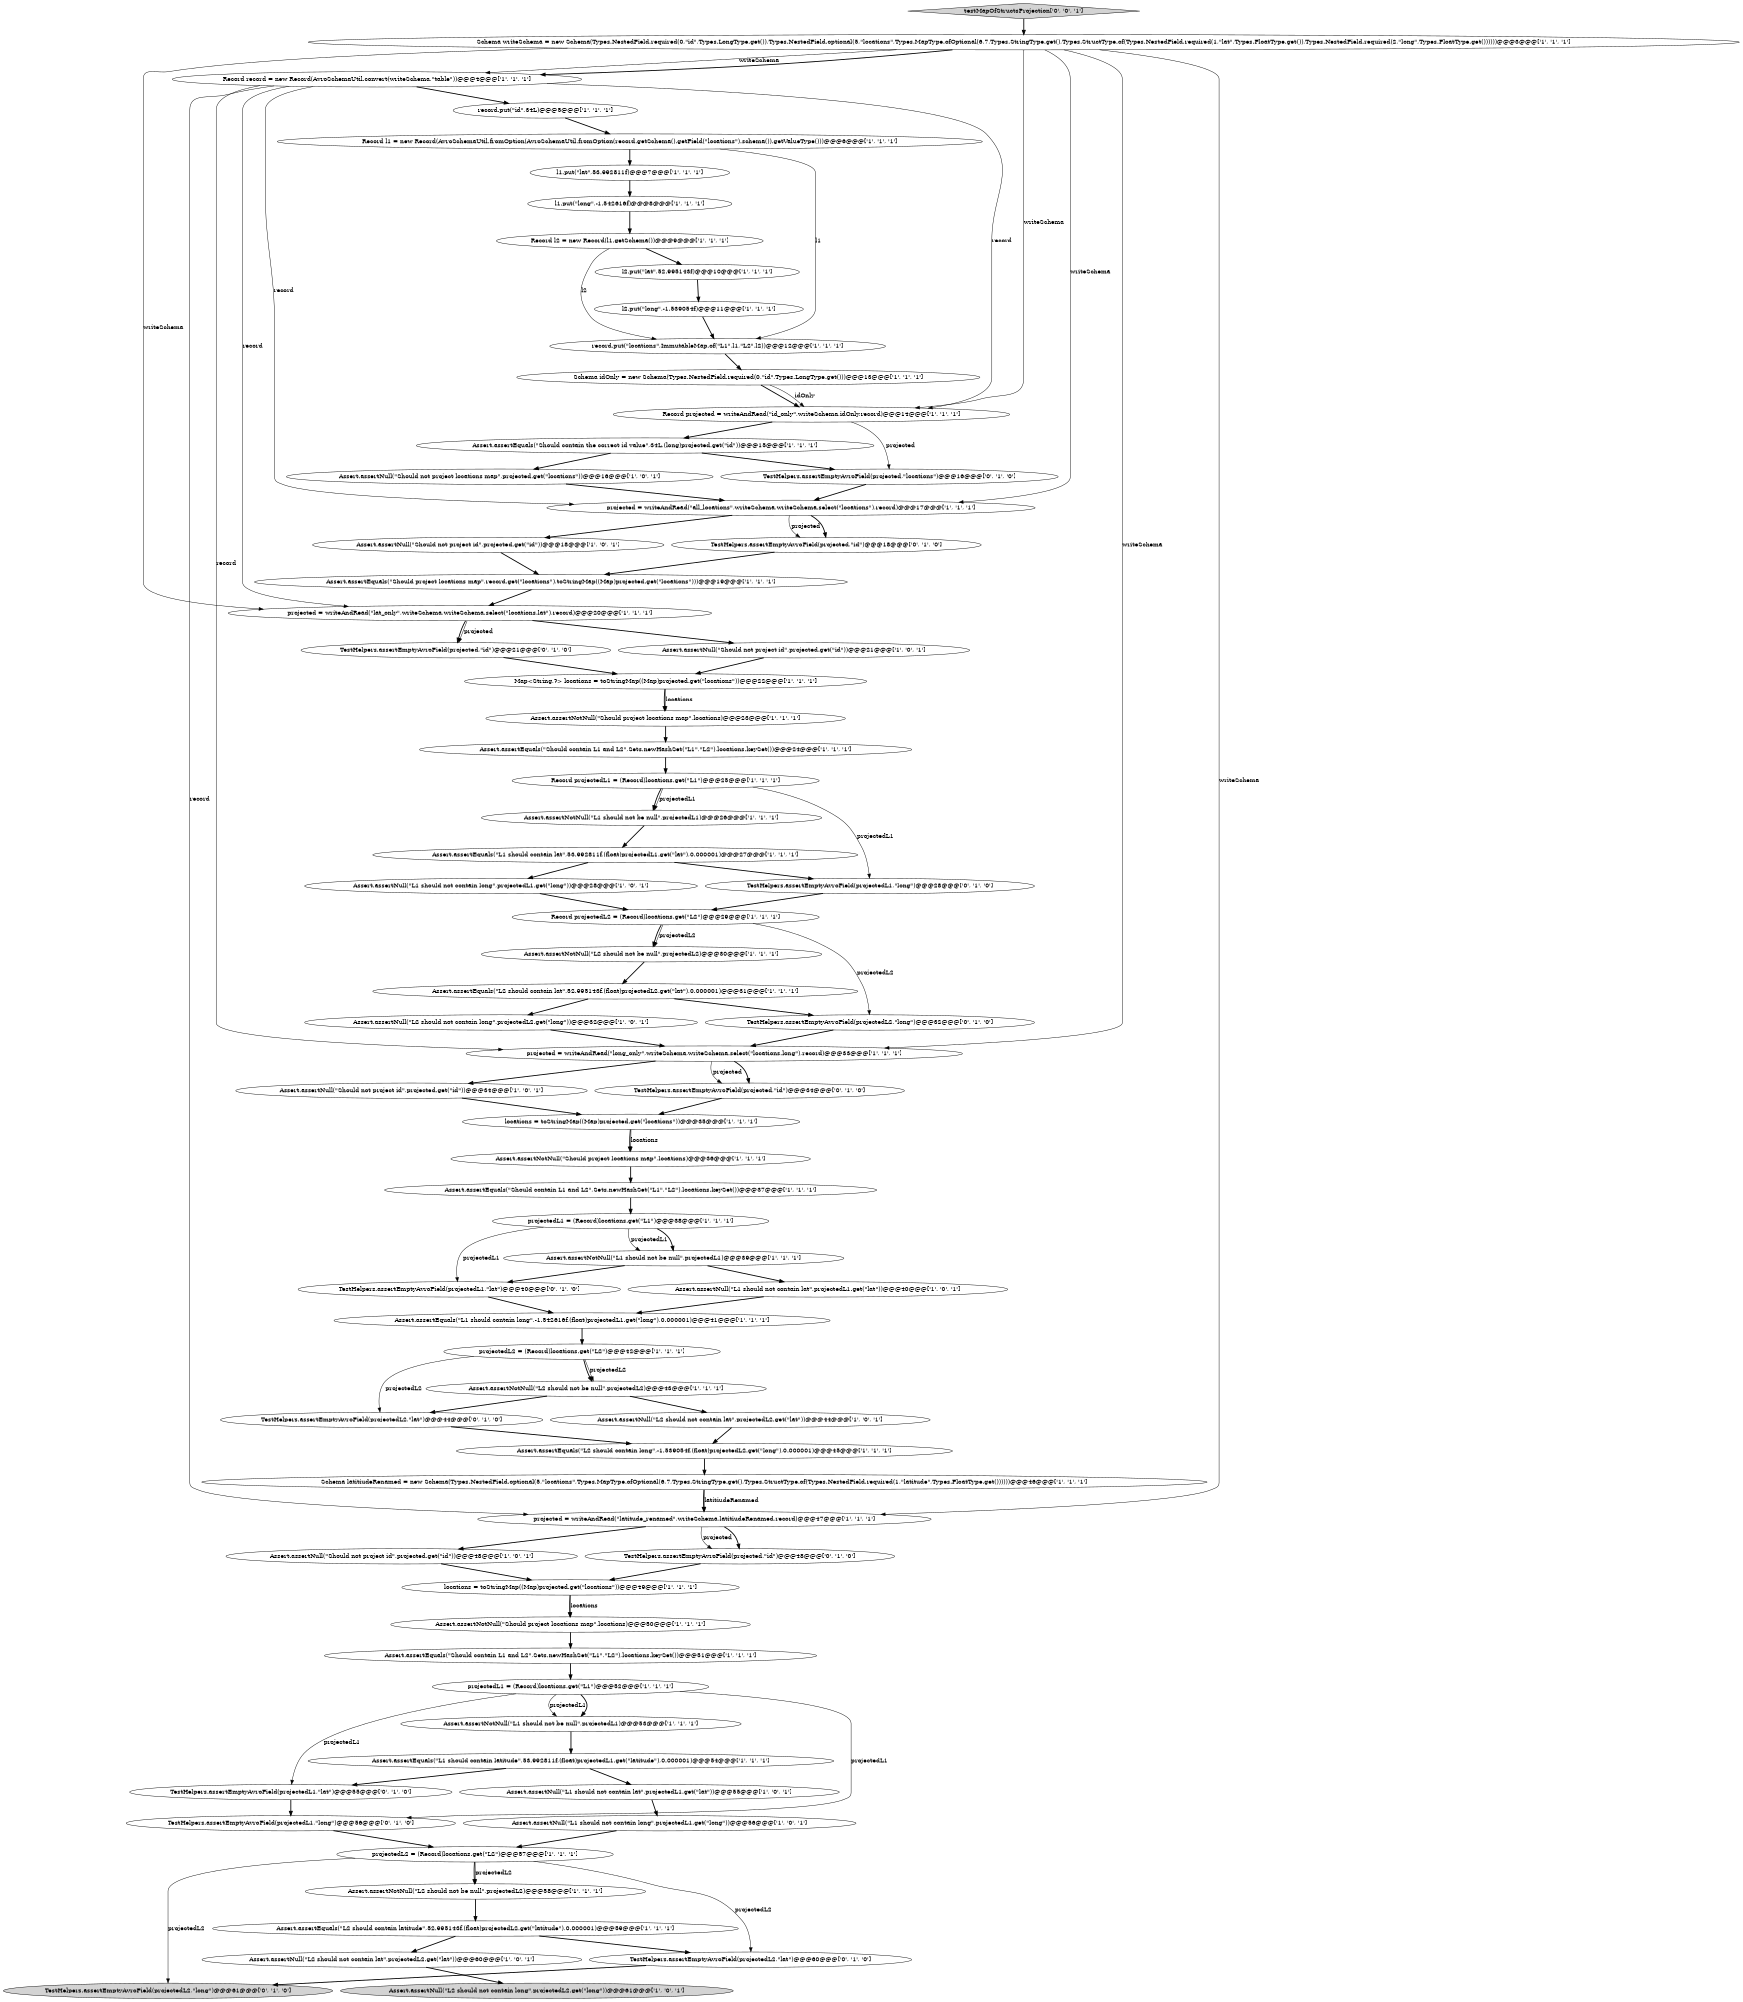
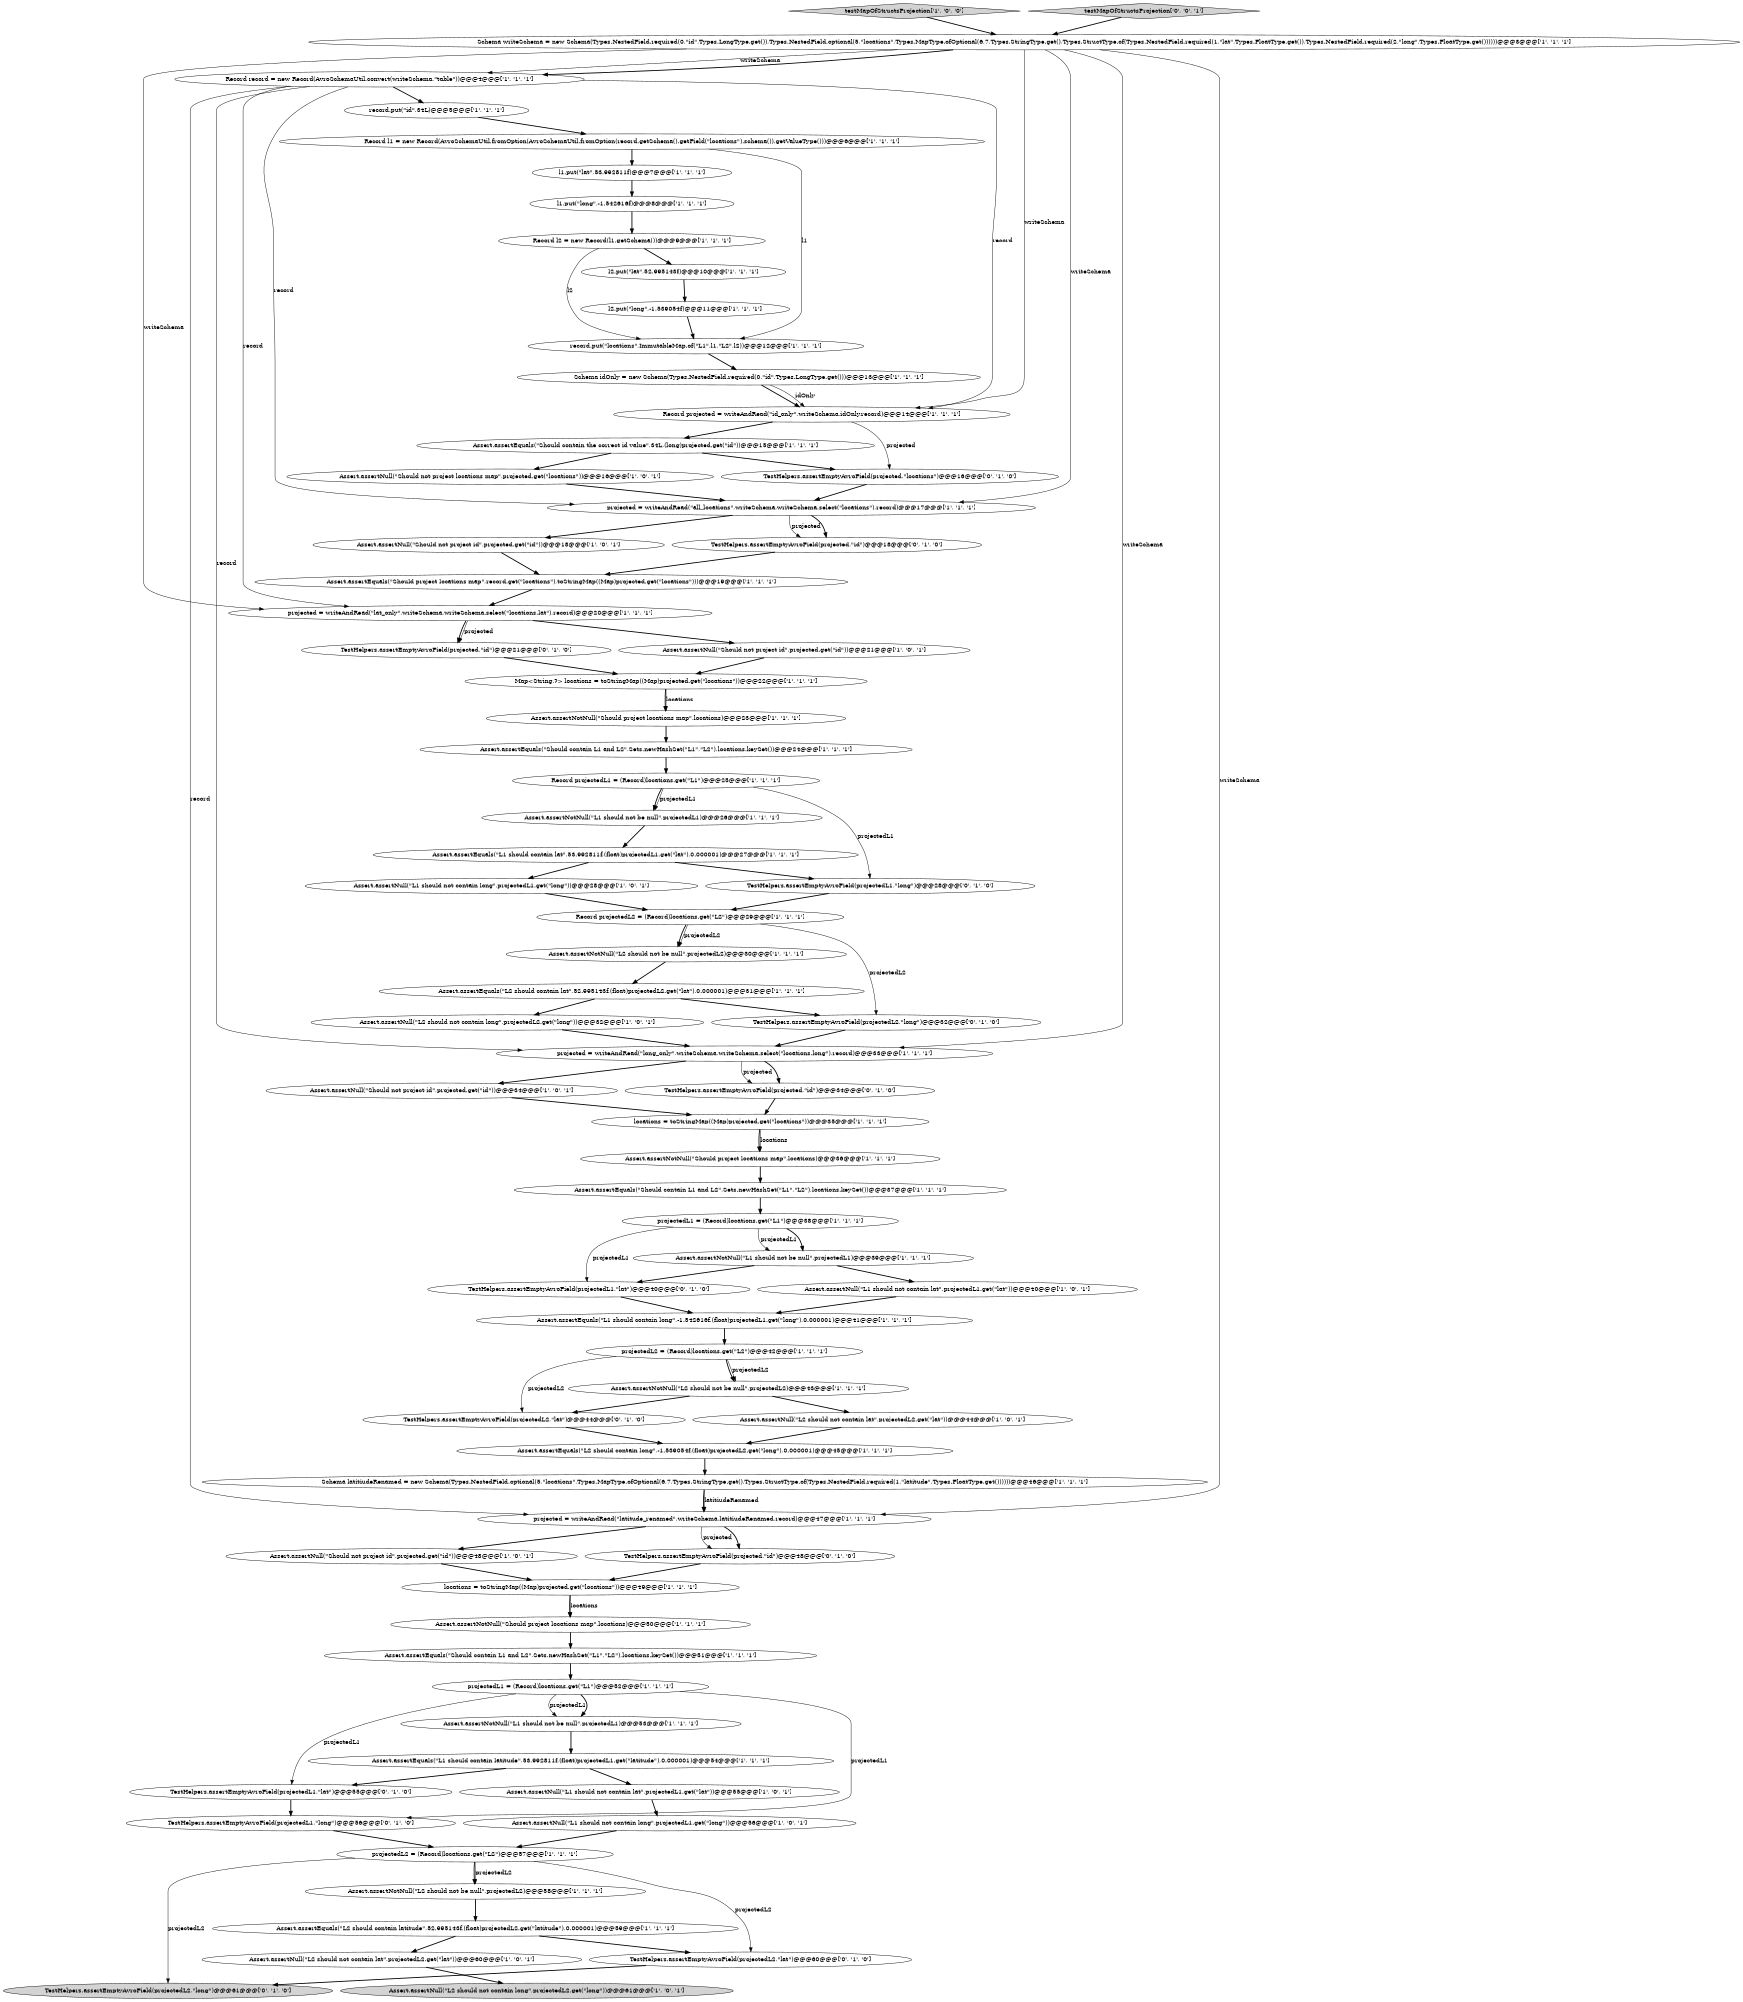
node "testMapOfStructsProjection['1', '0', '0']": added
